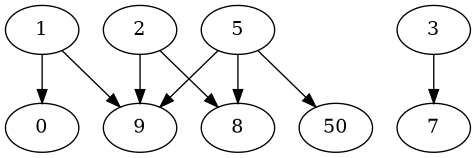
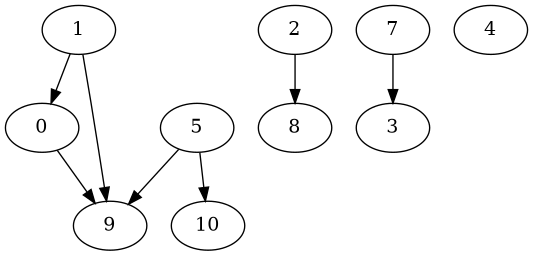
node "4": added
edge "2" -> "9": now "0" -> "9"
edge "5" -> "8": removed
edge "3" -> "7": reversed
node "50": label "50" -> "10"
